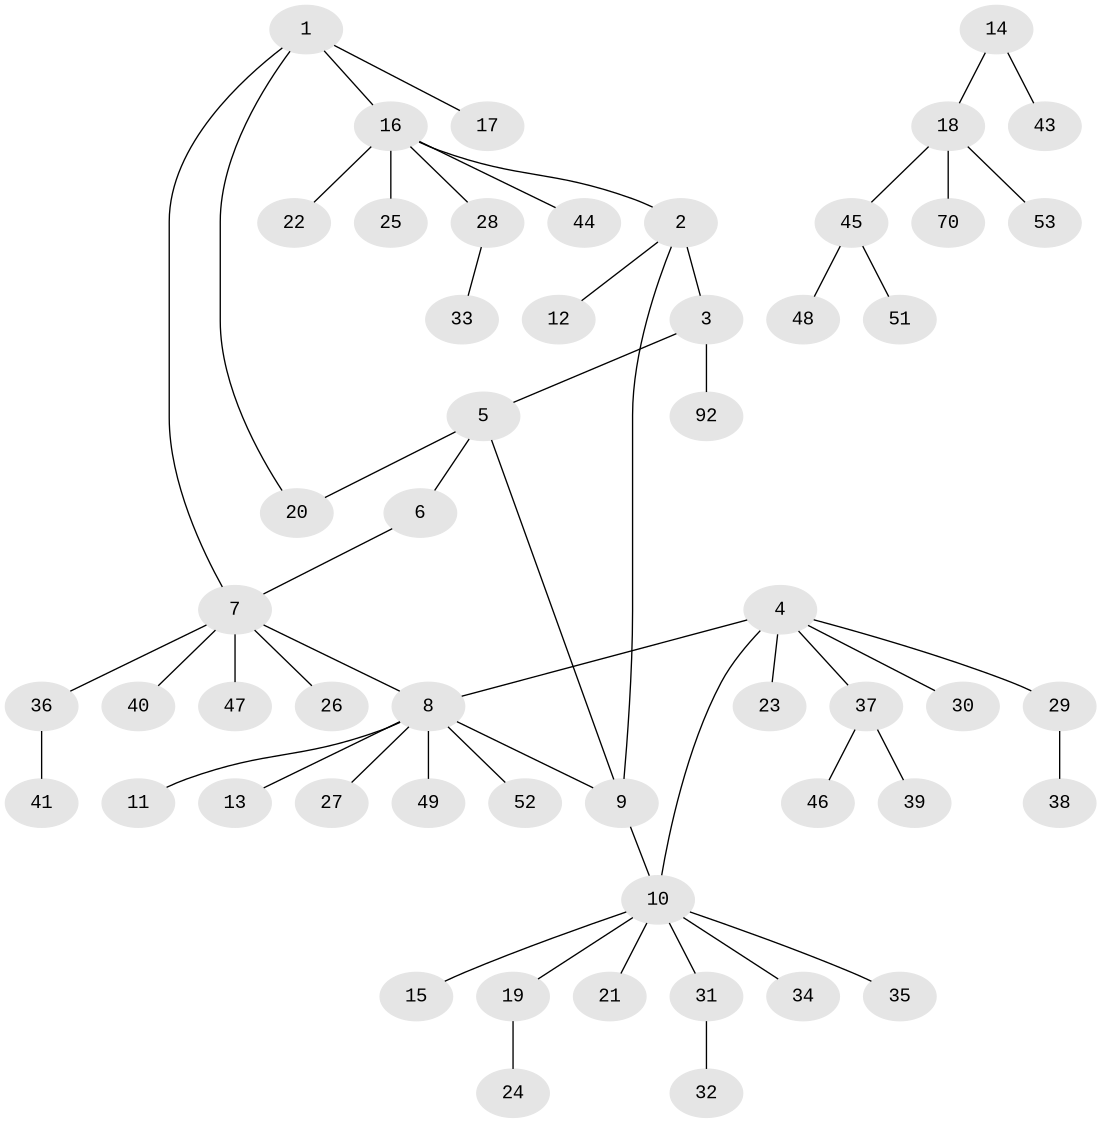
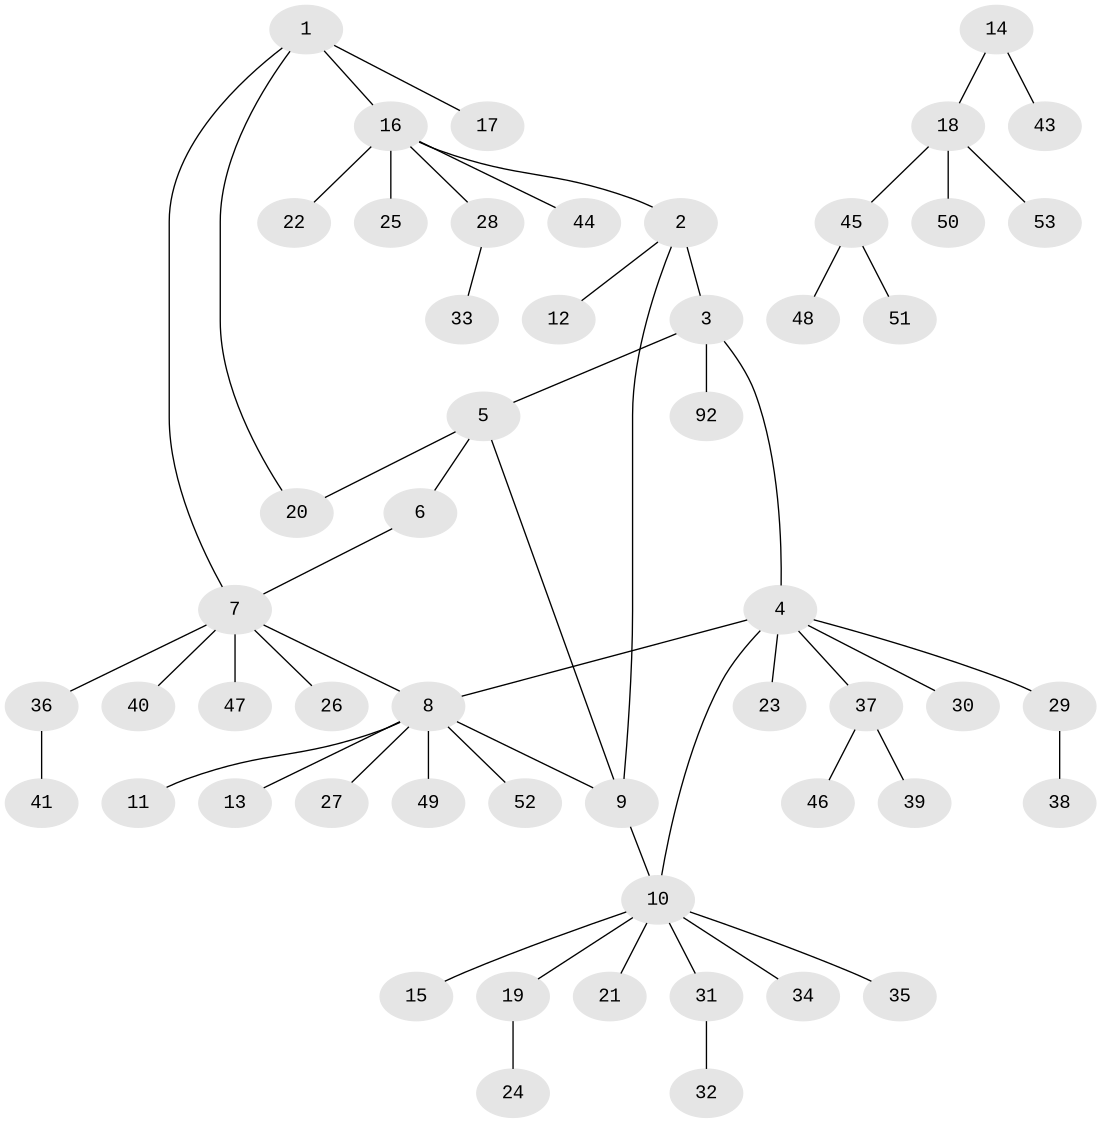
node "70": label "70" -> "50"
edge "3" -- "4": added
